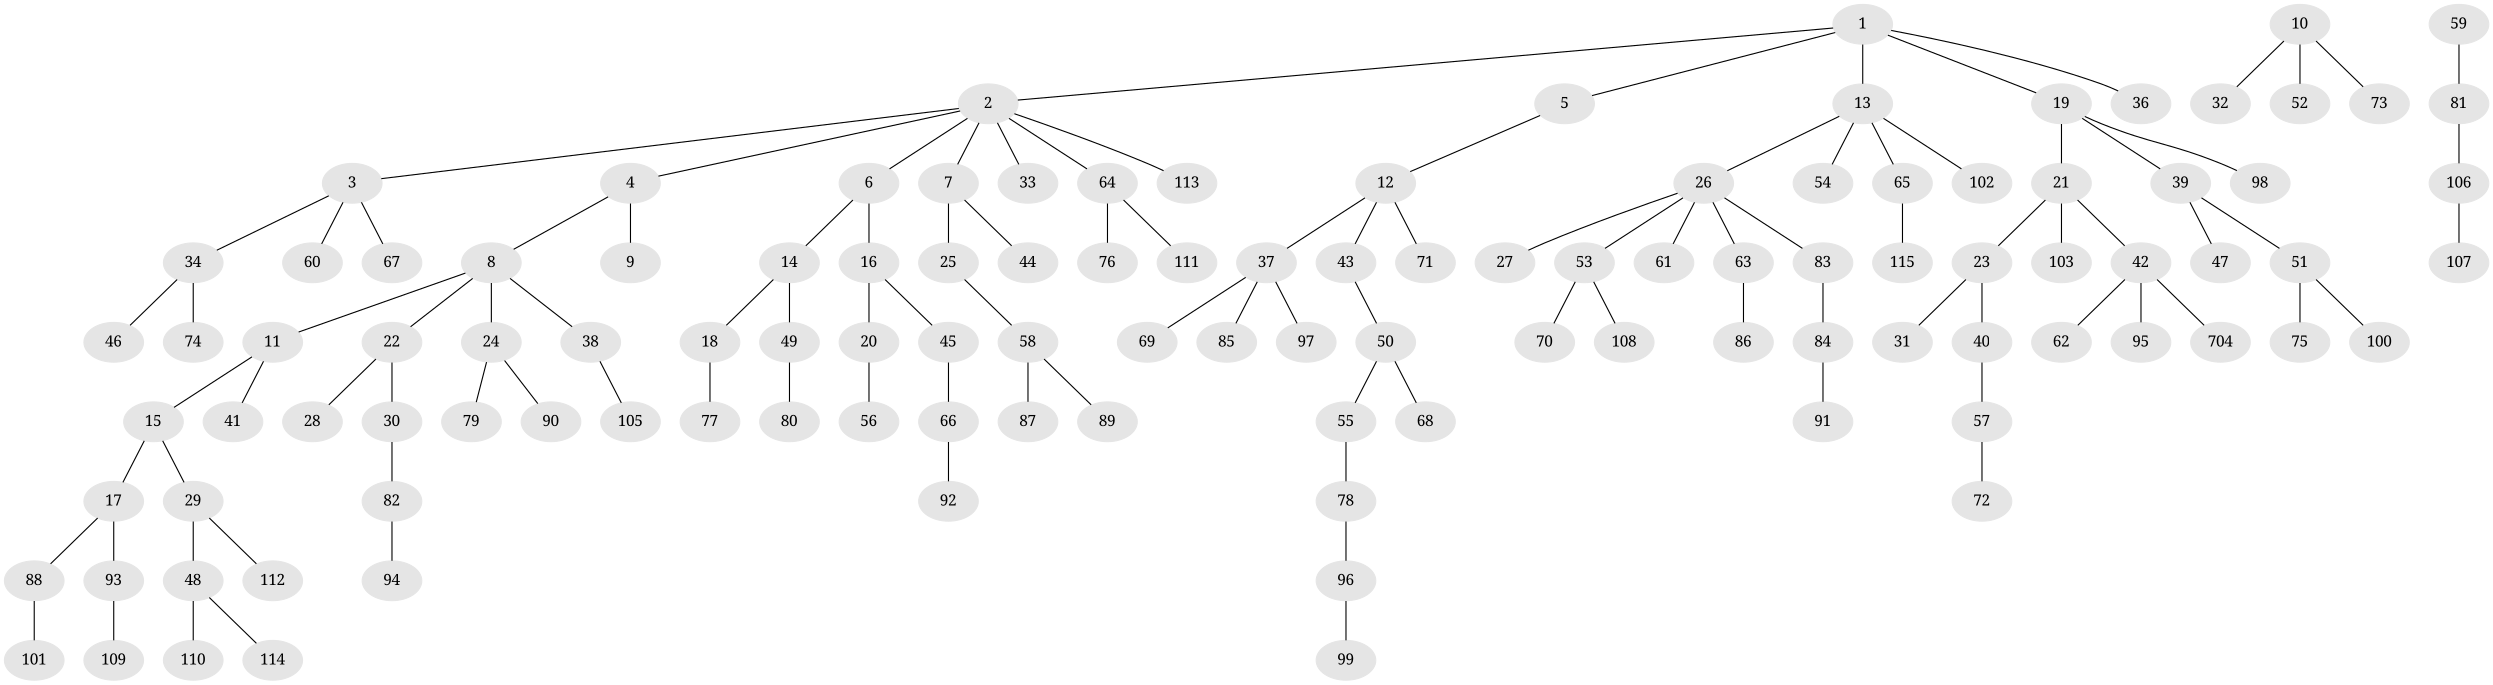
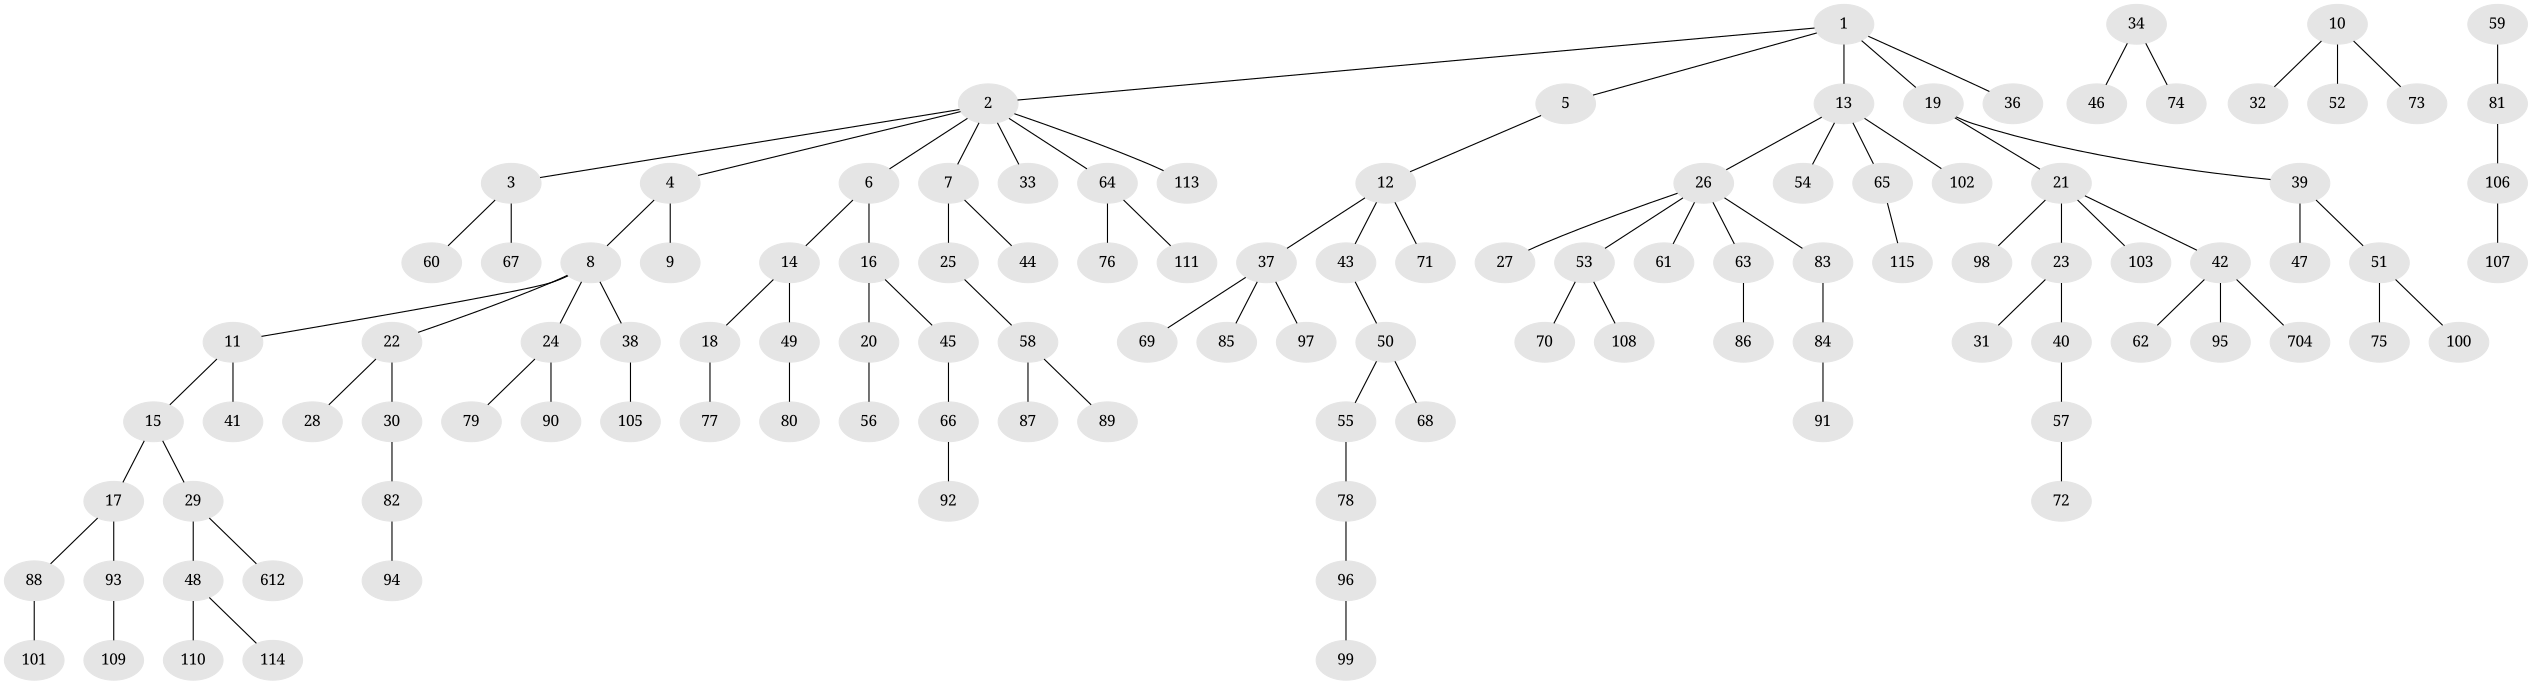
edge "19" -- "98": now "21" -- "98"
edge "3" -- "34": removed
node "112": label "112" -> "612"
